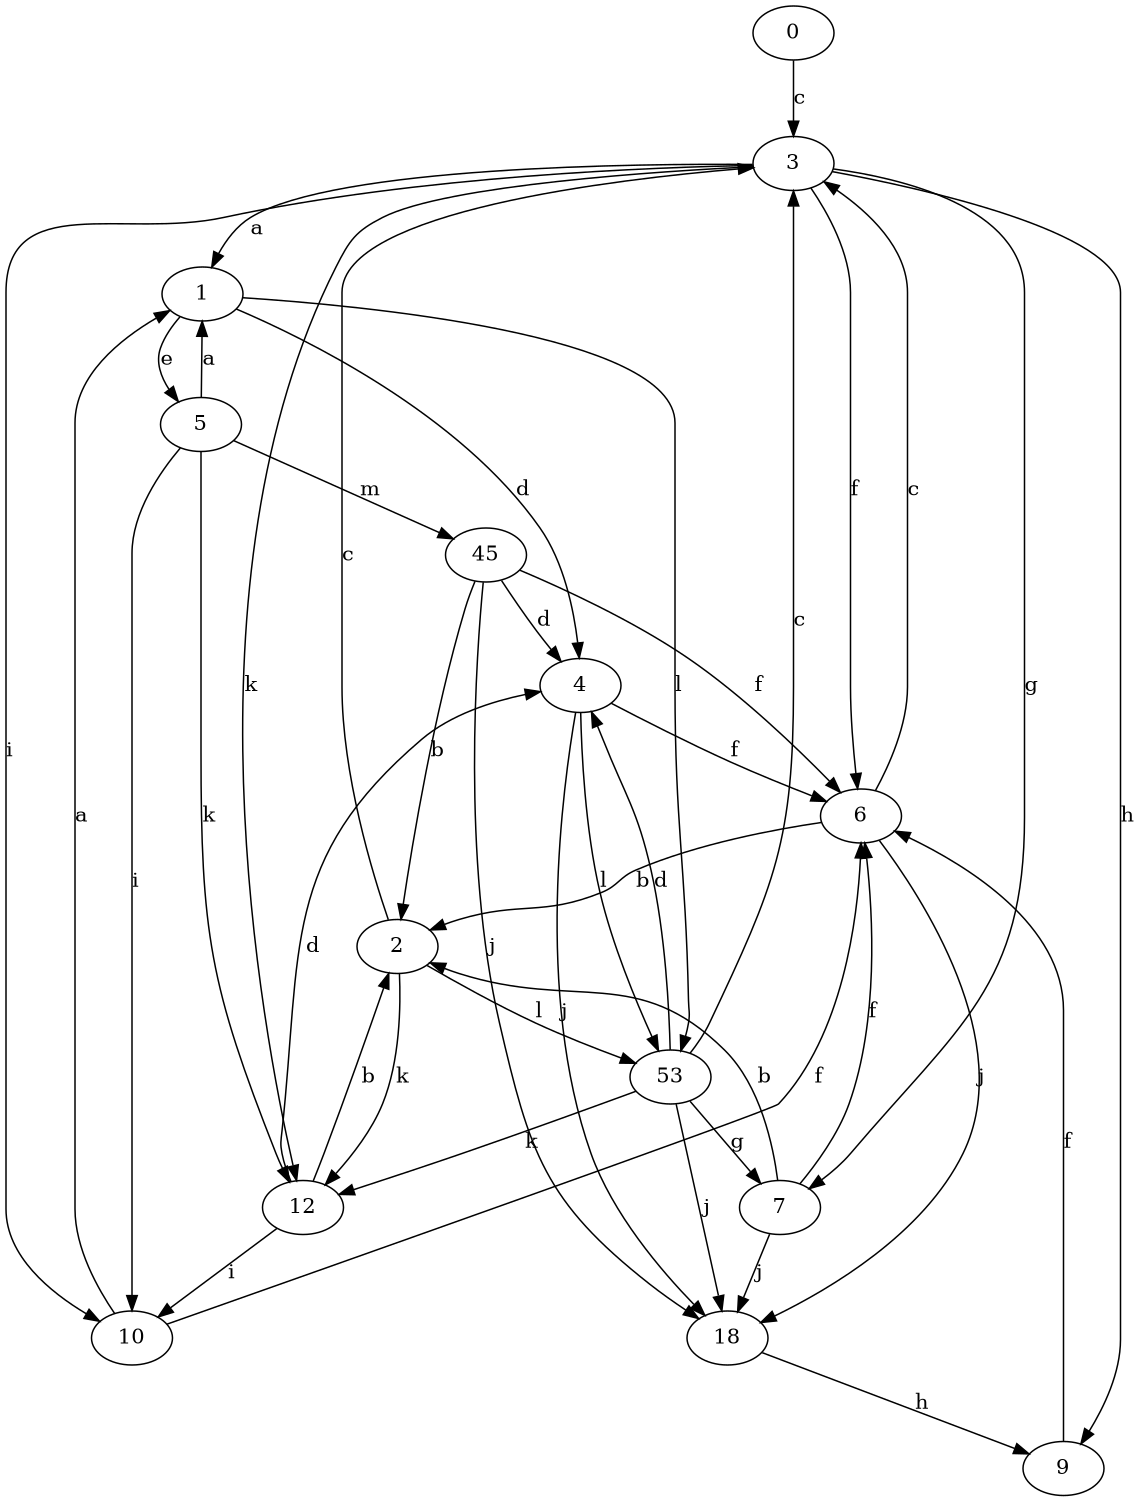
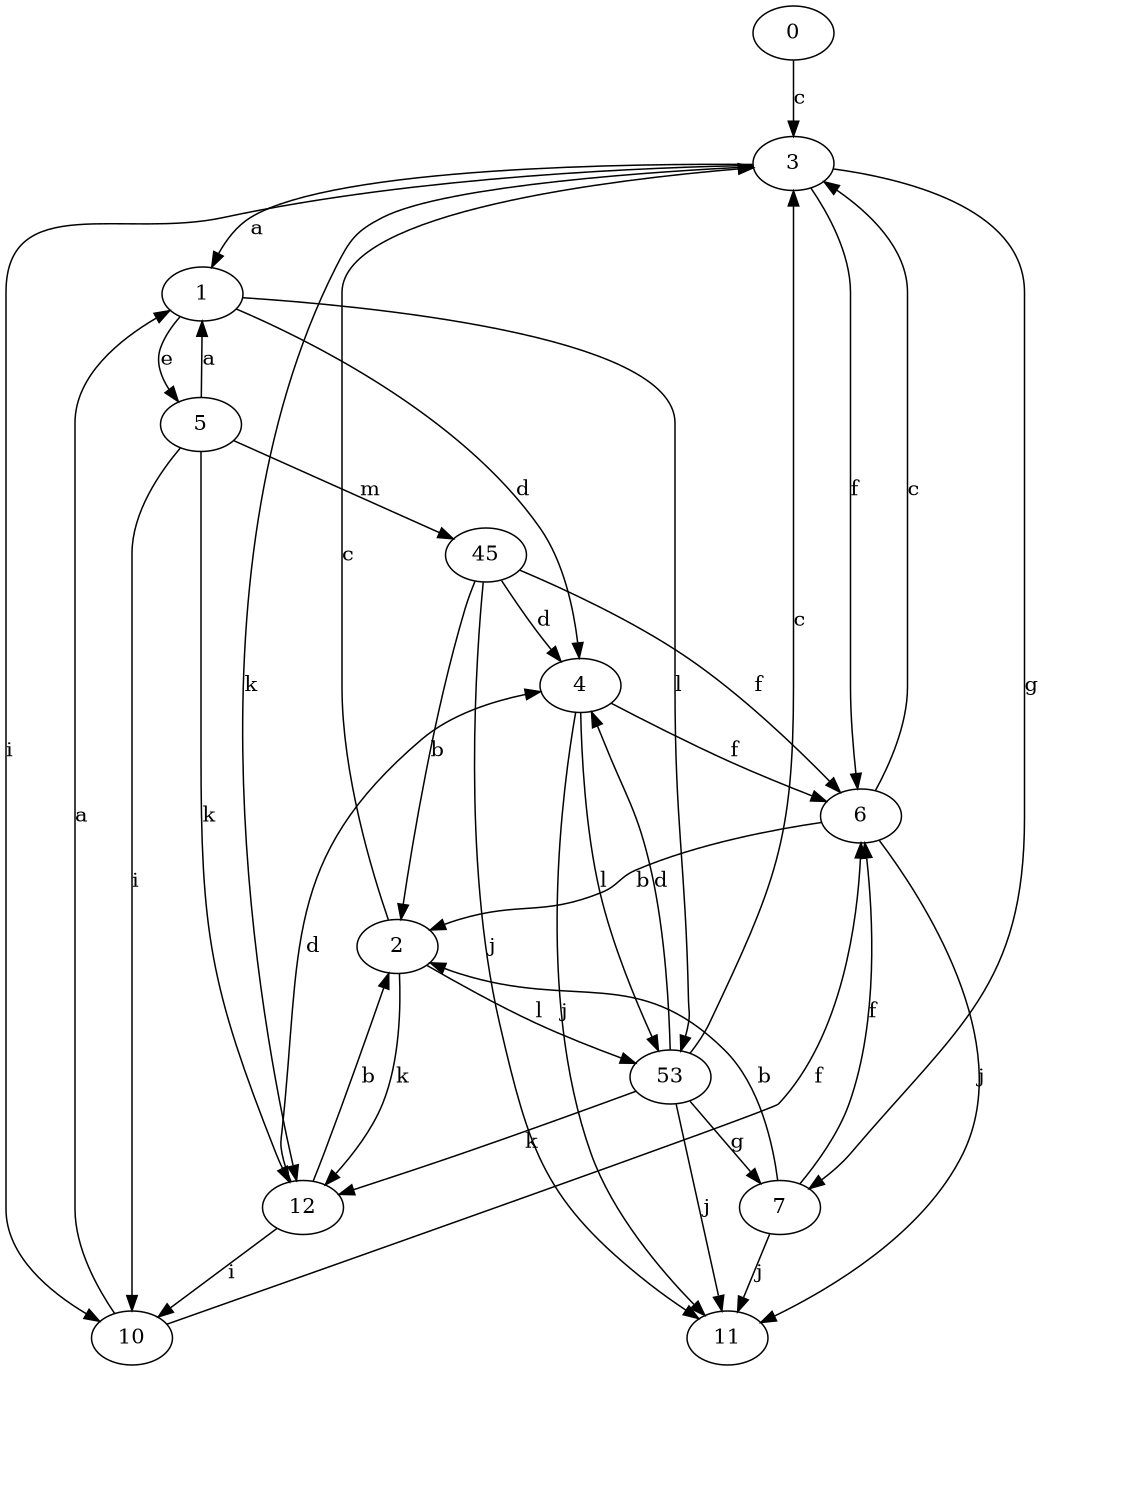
node "18": label "18" -> "11"
node "9": removed
